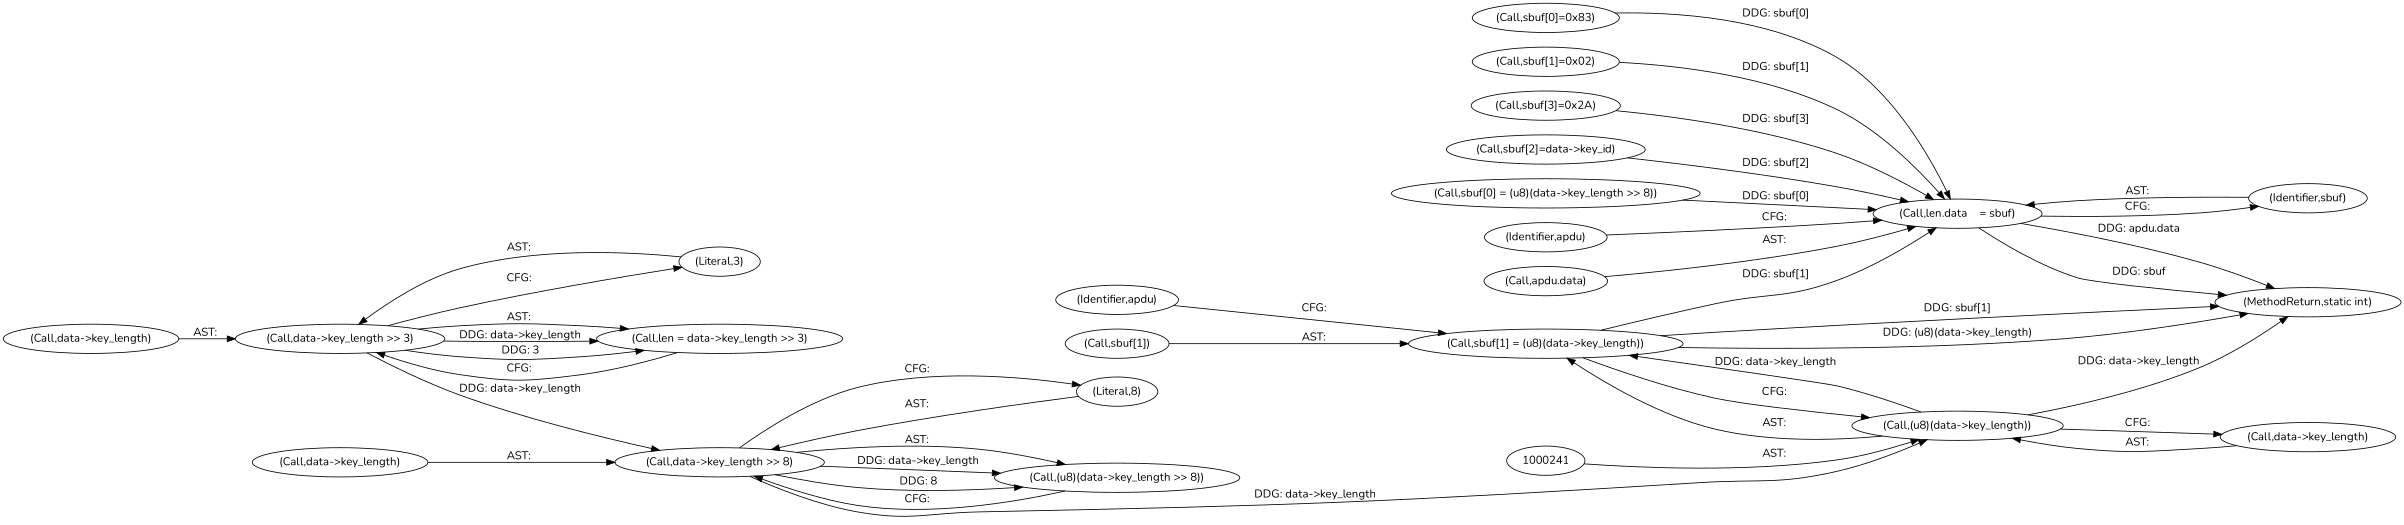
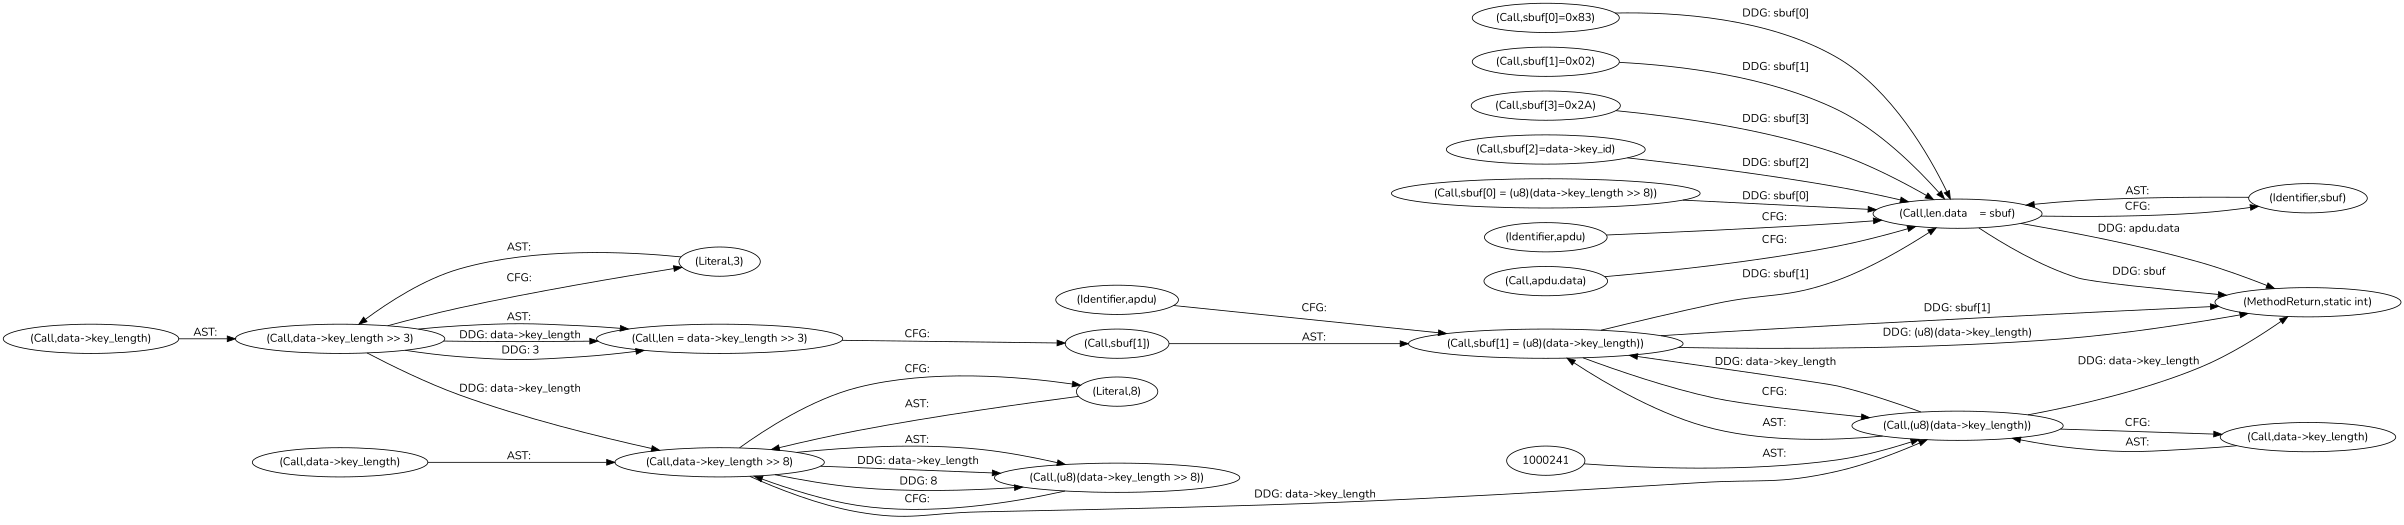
edge "(Call,apdu.data)" -> "(Call,len.data    = sbuf)": label "AST: " -> "CFG: "
edge "(Call,len = data->key_length >> 3)" -> "(Call,data->key_length >> 3)": now "(Call,len = data->key_length >> 3)" -> "(Call,sbuf[1])"
